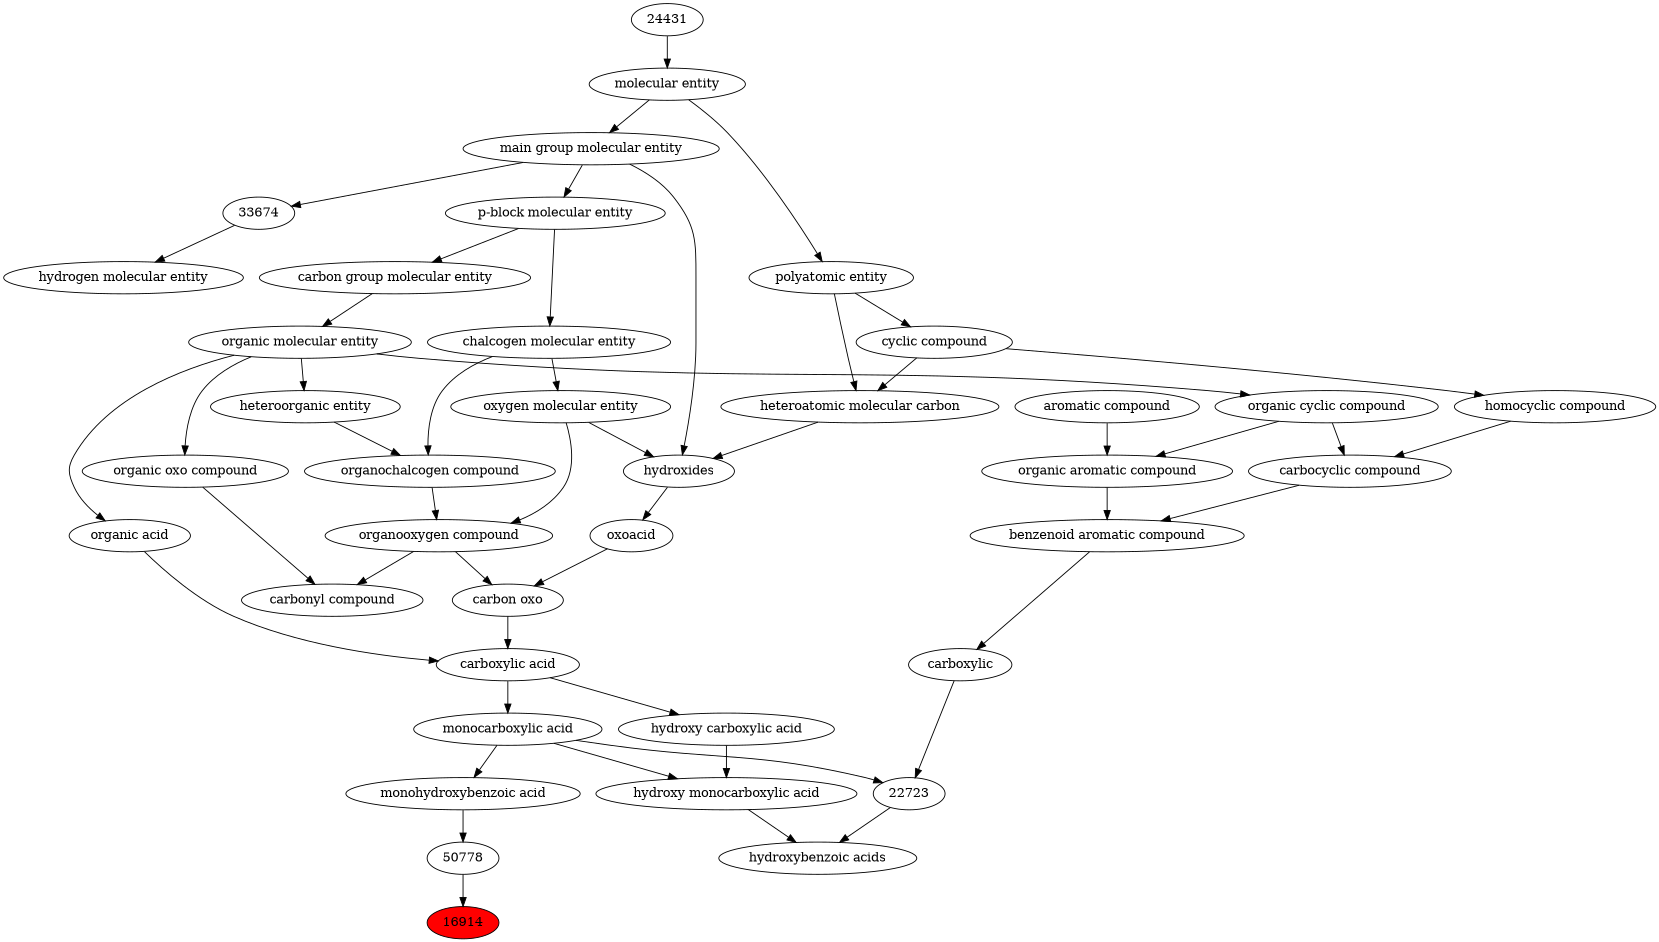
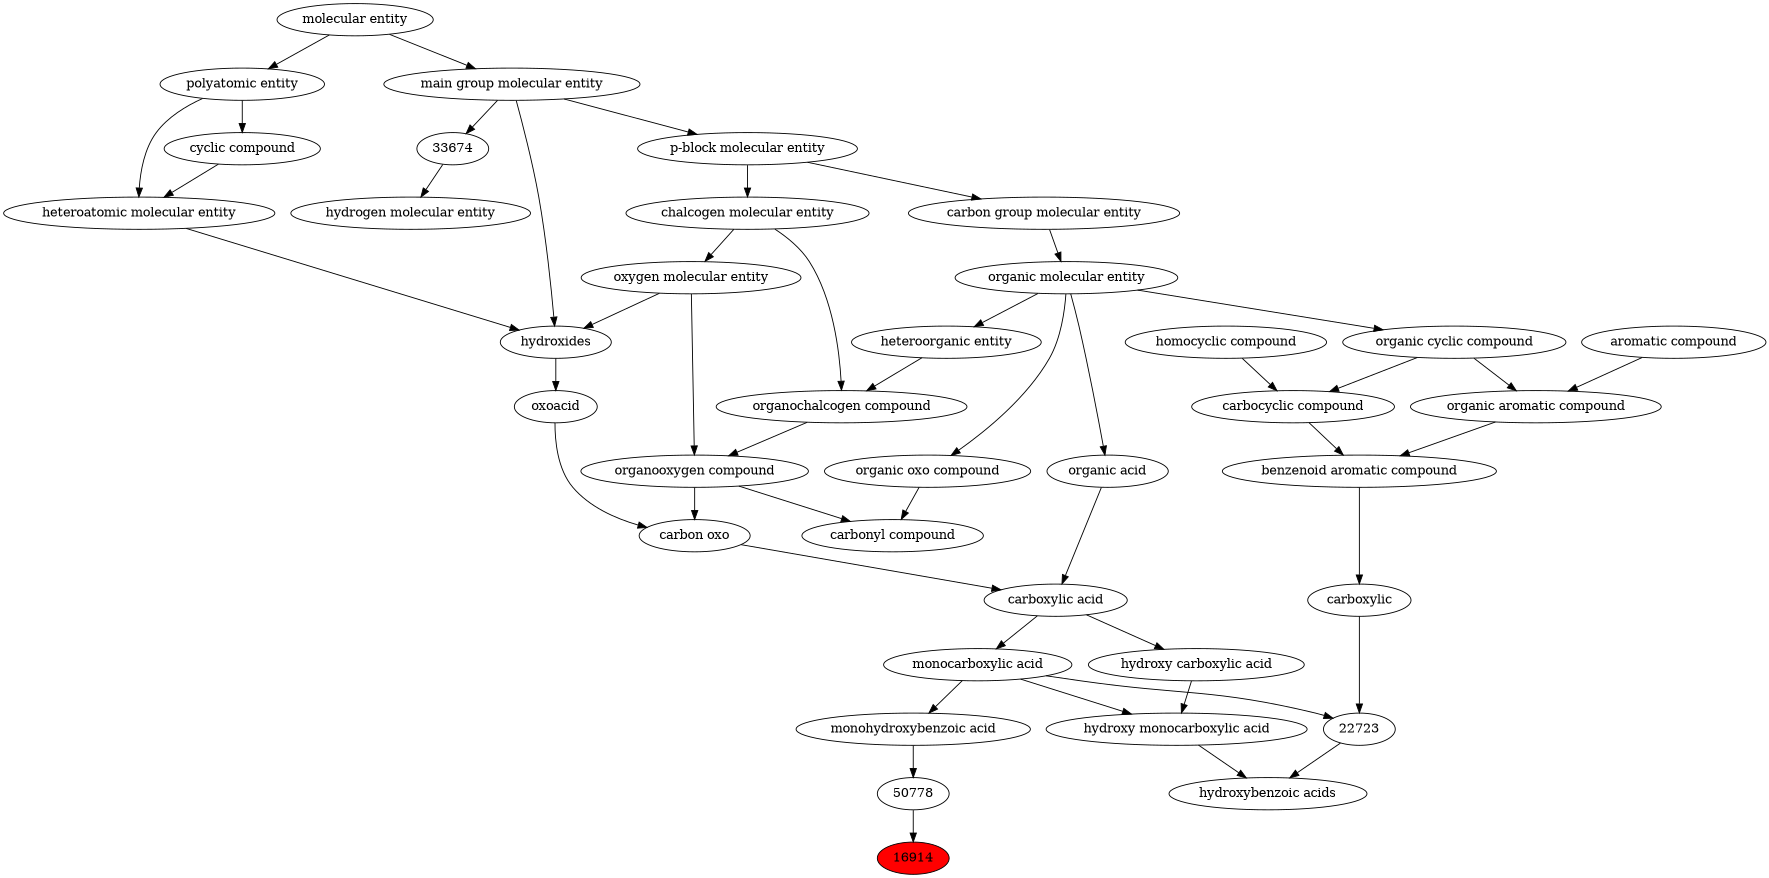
node "24431": removed
edge "cyclic compound" -> "homocyclic compound": removed
node "heteroatomic molecular carbon": label "heteroatomic molecular carbon" -> "heteroatomic molecular entity"
